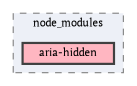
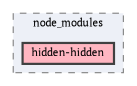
node "aria-hidden": label "aria-hidden" -> "hidden-hidden"
